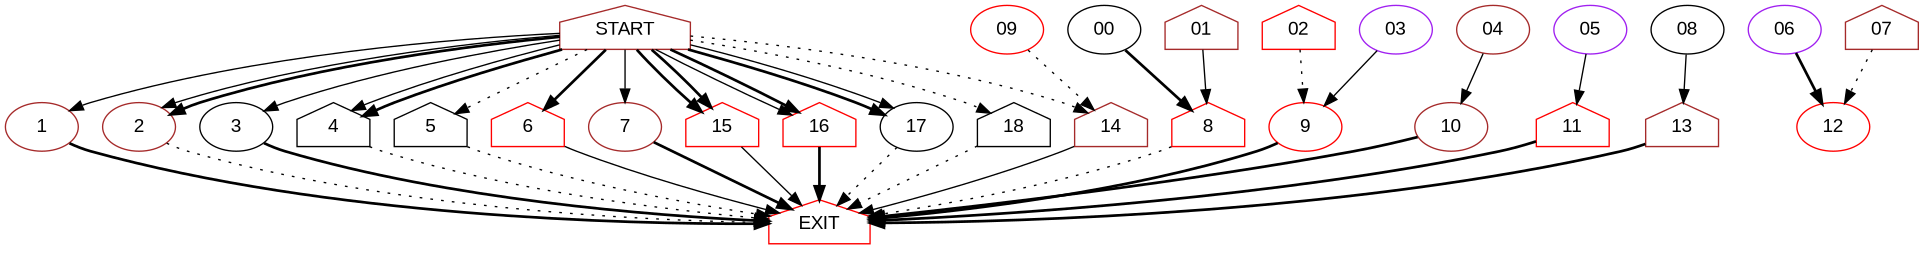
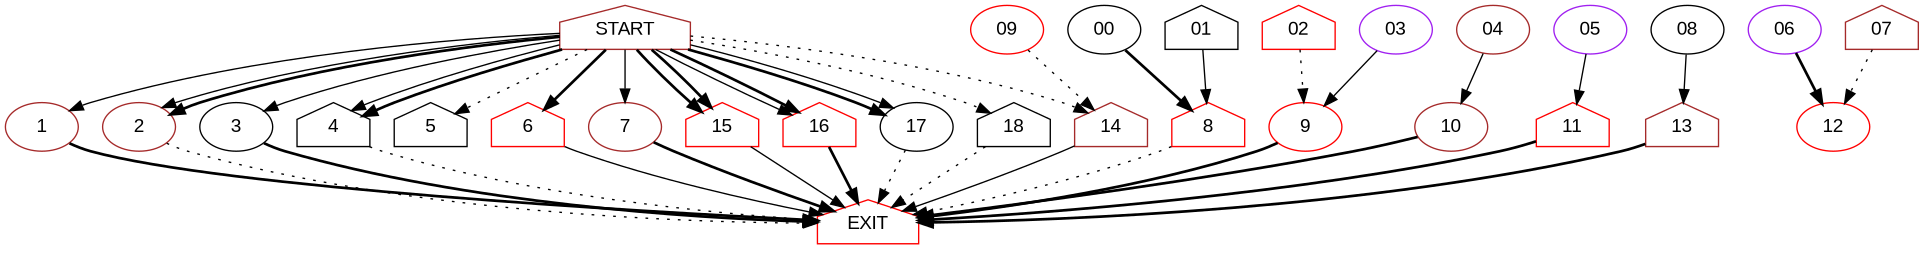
node "01": color brown -> black
edge "5" -> "EXIT": removed
